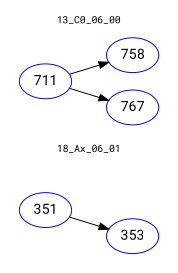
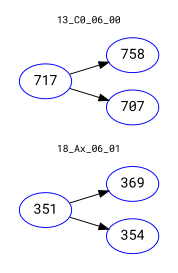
node "711": label "711" -> "717"
node "767": label "767" -> "707"
node "369": added
node "353": label "353" -> "354"
